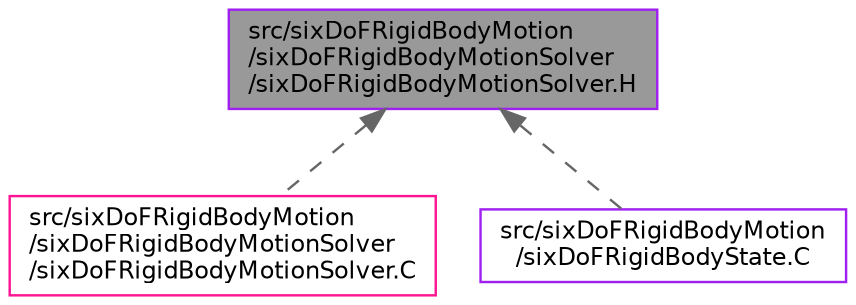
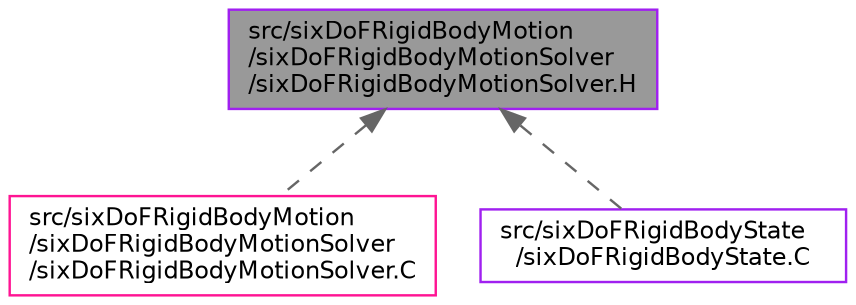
node "src/sixDoFRigidBodyMotion /sixDoFRigidBodyState.C": label "src/sixDoFRigidBodyMotion /sixDoFRigidBodyState.C" -> "src/sixDoFRigidBodyState /sixDoFRigidBodyState.C"
